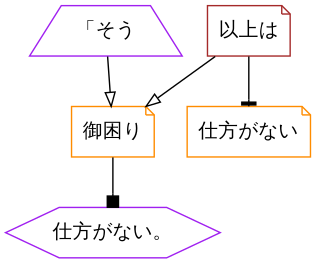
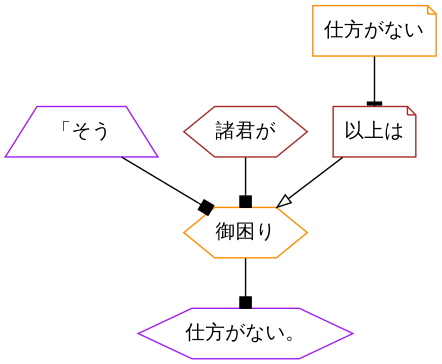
edge "「そう" -> "御困り": arrowhead onormal -> box
edge "以上は" -> "仕方がない": reversed
node "御困り": shape note -> hexagon
node "諸君が": added
